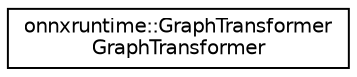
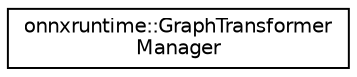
node "onnxruntime::GraphTransformer GraphTransformer": label "onnxruntime::GraphTransformer GraphTransformer" -> "onnxruntime::GraphTransformer Manager"
